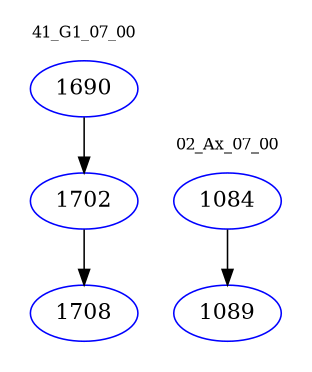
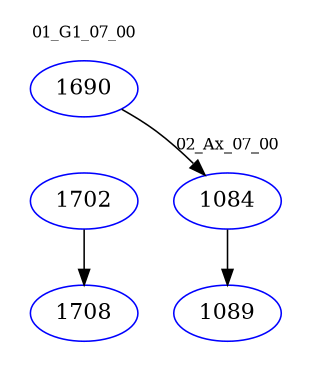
cluster "41_G1_07_00": label "41_G1_07_00" -> "01_G1_07_00"
edge "1690" -> "1702": now "1690" -> "1084"
